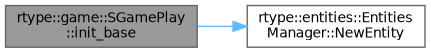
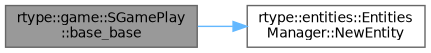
node "rtype::game::SGamePlay ::init_base": label "rtype::game::SGamePlay ::init_base" -> "rtype::game::SGamePlay ::base_base"
